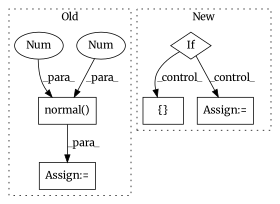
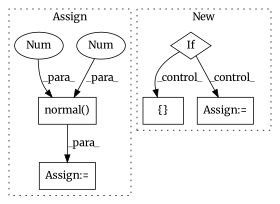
cluster "Old": label "Old" -> "Assign"
